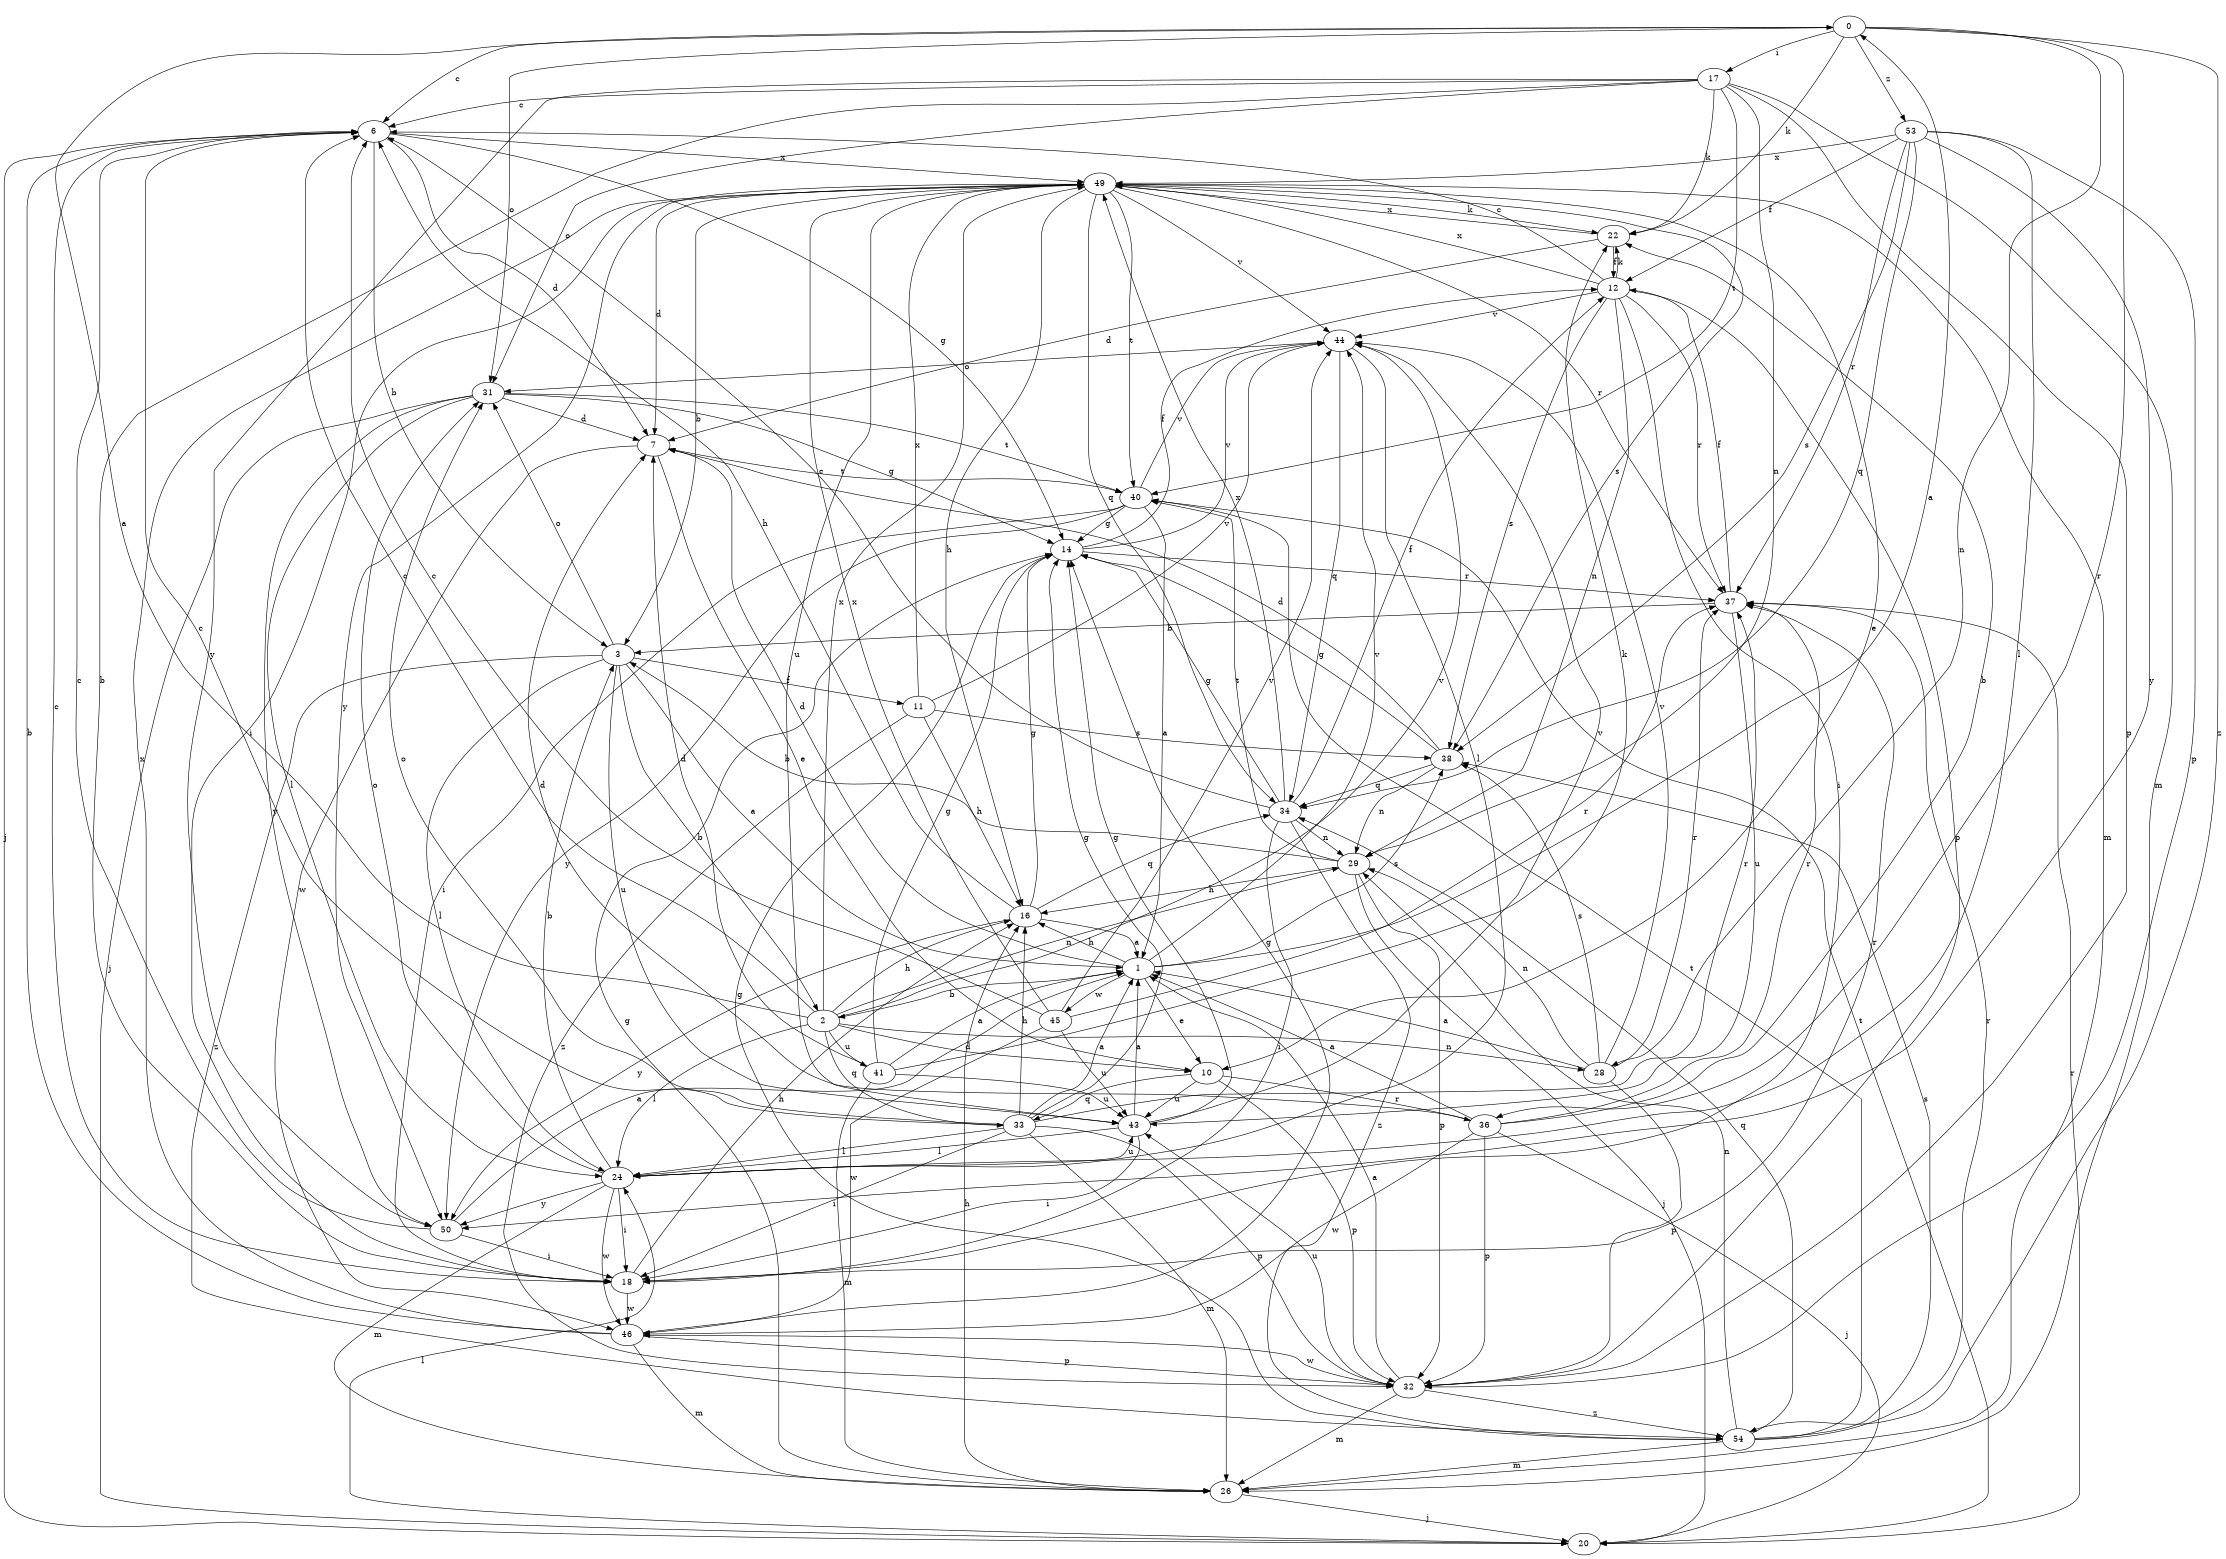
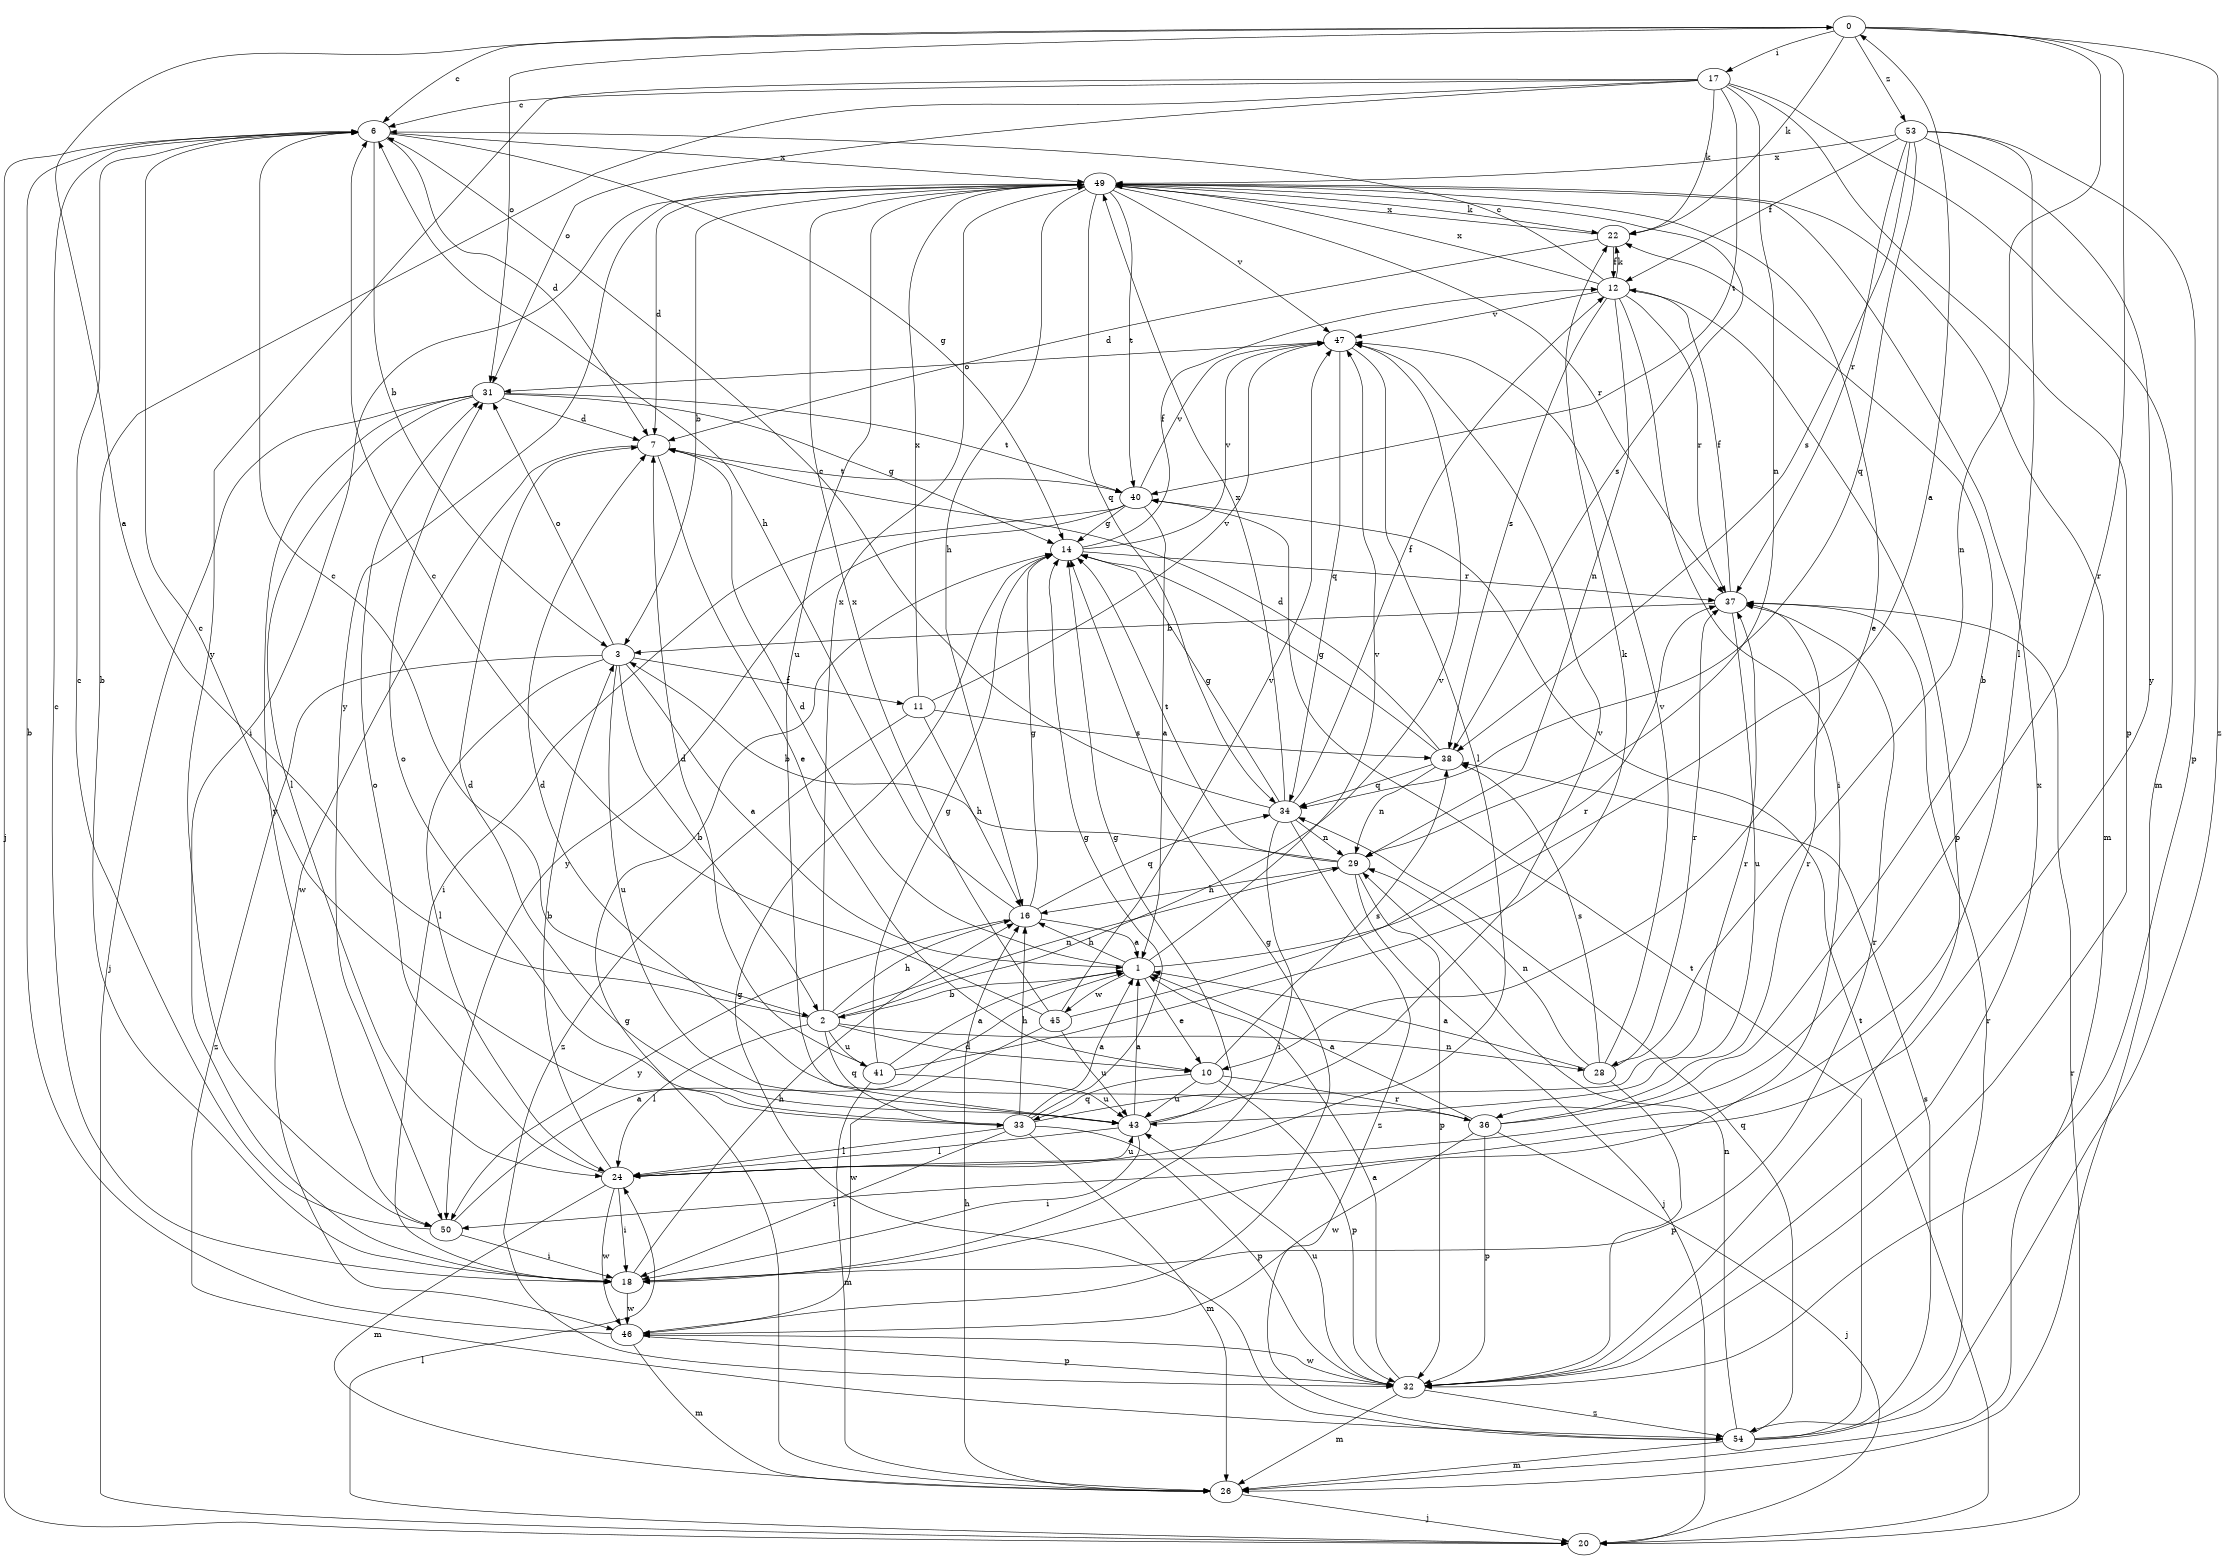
node "44": label "44" -> "47"
edge "46" -> "49": now "32" -> "49"
edge "2" -> "6": reversed
edge "29" -> "40": now "29" -> "14"
edge "1" -> "38": now "10" -> "38"
edge "43" -> "7": added, label "d"
edge "24" -> "50": removed, label "y"
